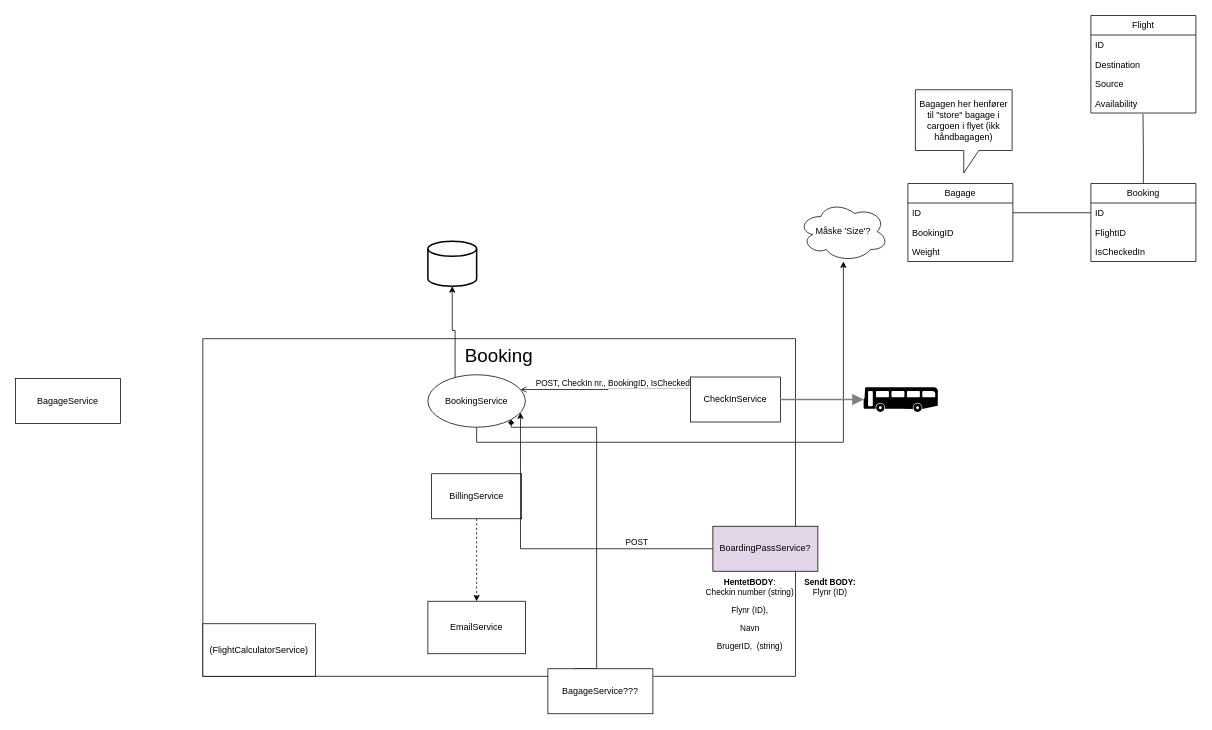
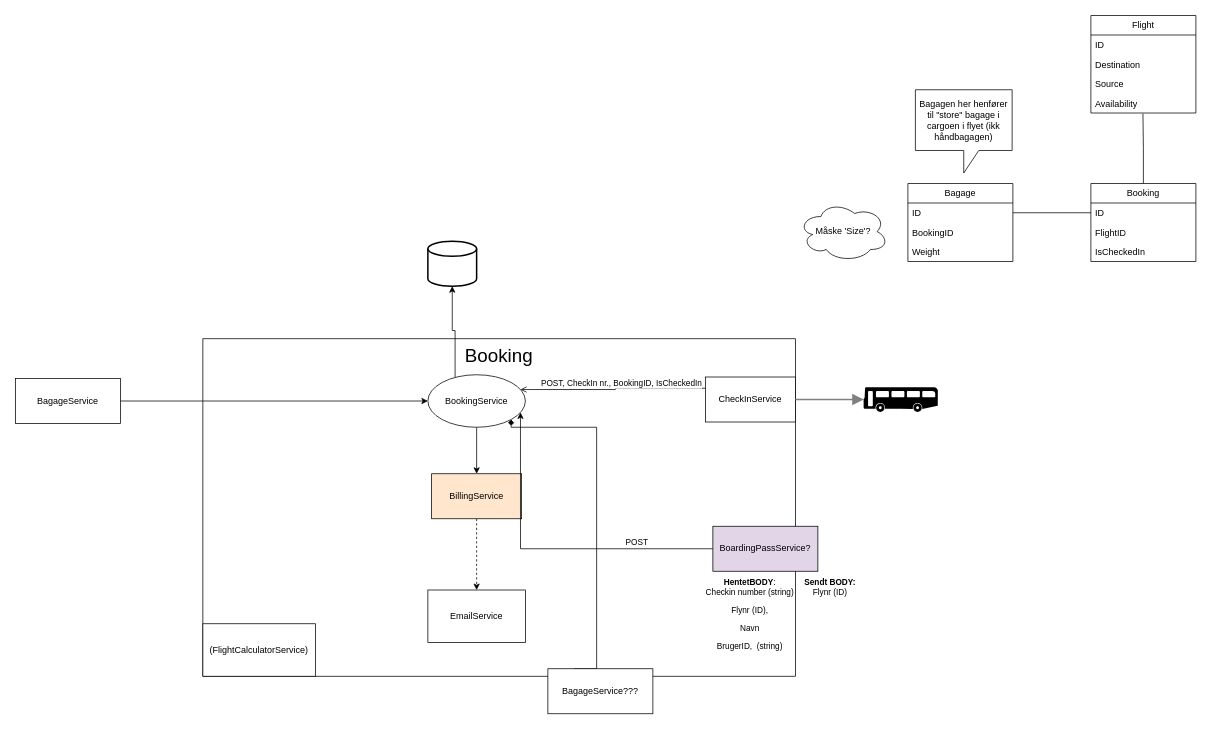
node "CheckInService": moved (735, 399) -> (750, 399)
edge "BagageService" -> "BookingService": added
edge "BookingService" -> "Måske 'Size'?": now "BookingService" -> "BillingService"
node "BillingService": fillcolor #ffffff -> #ffe6cc
node "EmailService": moved (477, 627) -> (477, 616)
